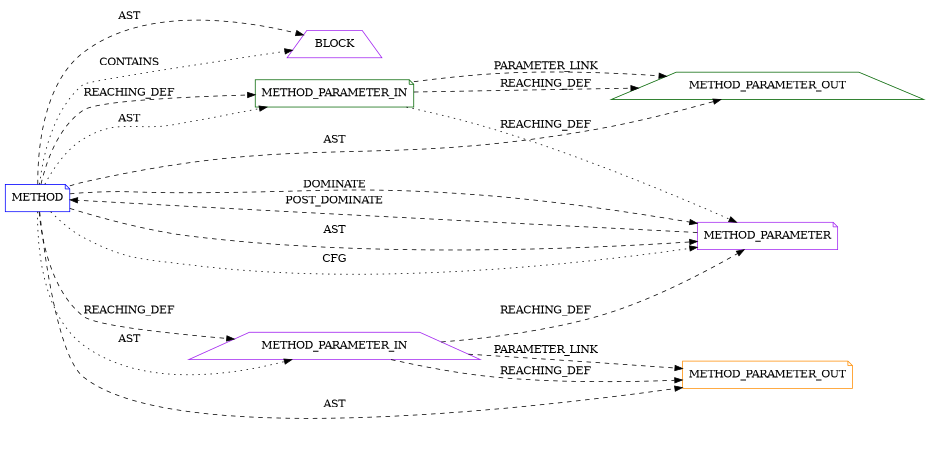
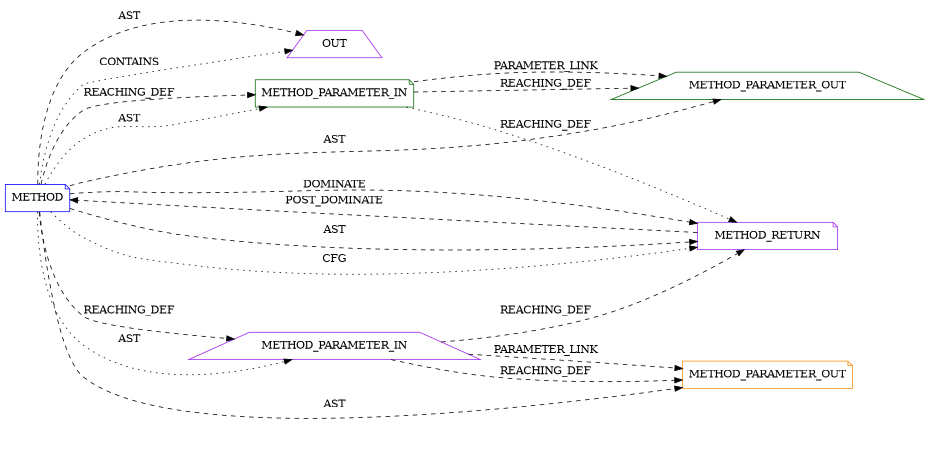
node "BLOCK": label "BLOCK" -> "OUT"
node "METHOD_PARAMETER": label "METHOD_PARAMETER" -> "METHOD_RETURN"
